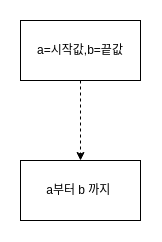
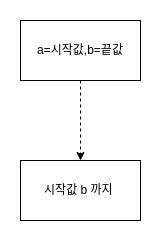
node "a부터 b 까지": label "a부터 b 까지" -> "시작값 b 까지"
